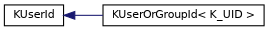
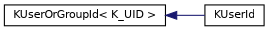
edge "KUserOrGroupId< K_UID >" -> "KUserId": reversed
